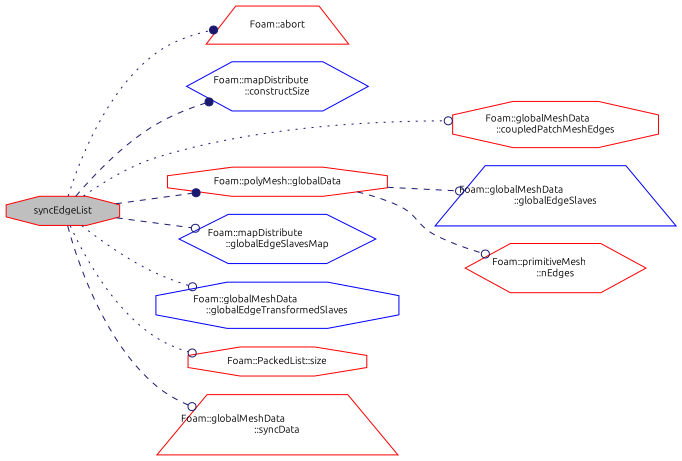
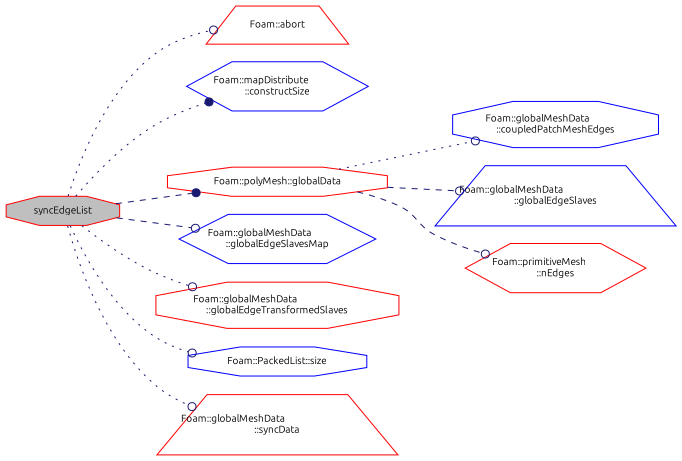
edge "syncEdgeList" -> "Foam::abort": arrowhead dot -> odot
node "Foam::globalMeshData ::coupledPatchMeshEdges": color red -> blue
edge "syncEdgeList" -> "Foam::globalMeshData ::coupledPatchMeshEdges": now "Foam::polyMesh::globalData" -> "Foam::globalMeshData ::coupledPatchMeshEdges"
edge "syncEdgeList" -> "Foam::mapDistribute ::constructSize": style dashed -> dotted
node "Foam::mapDistribute ::globalEdgeSlavesMap": label "Foam::mapDistribute ::globalEdgeSlavesMap" -> "Foam::globalMeshData ::globalEdgeSlavesMap"
node "Foam::globalMeshData ::globalEdgeTransformedSlaves": color blue -> red
edge "syncEdgeList" -> "Foam::globalMeshData ::syncData": style dashed -> dotted
node "Foam::PackedList::size": color red -> blue
